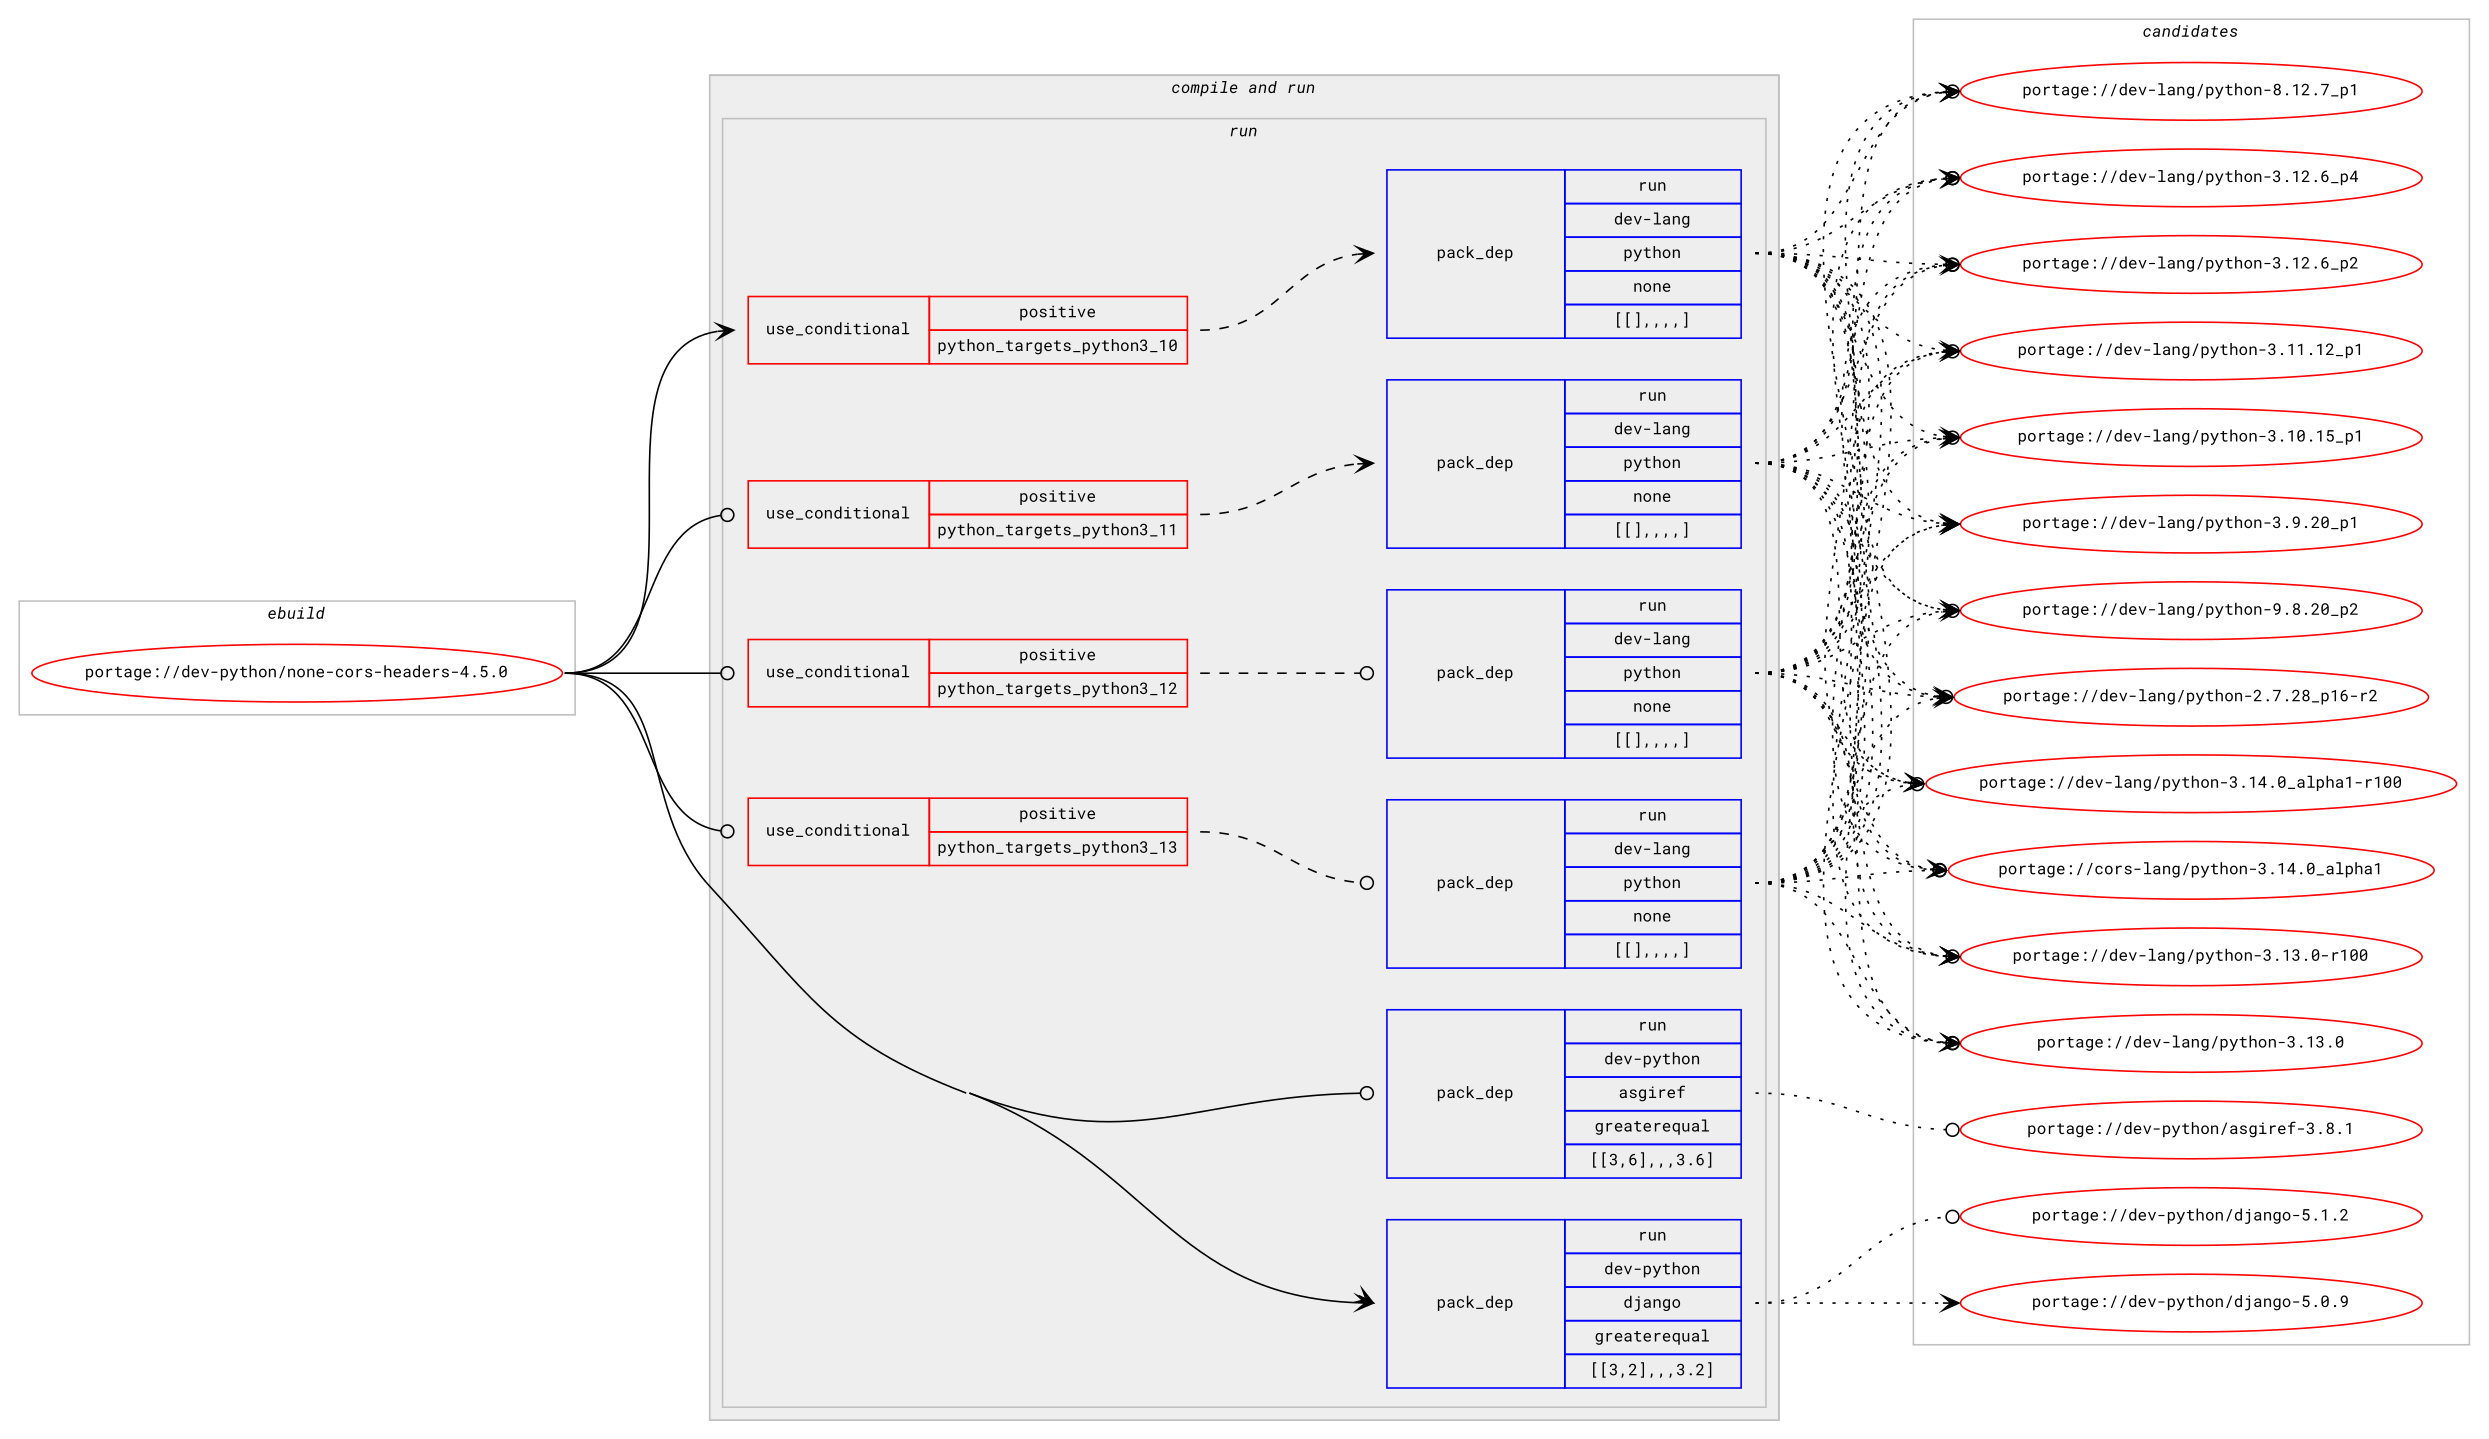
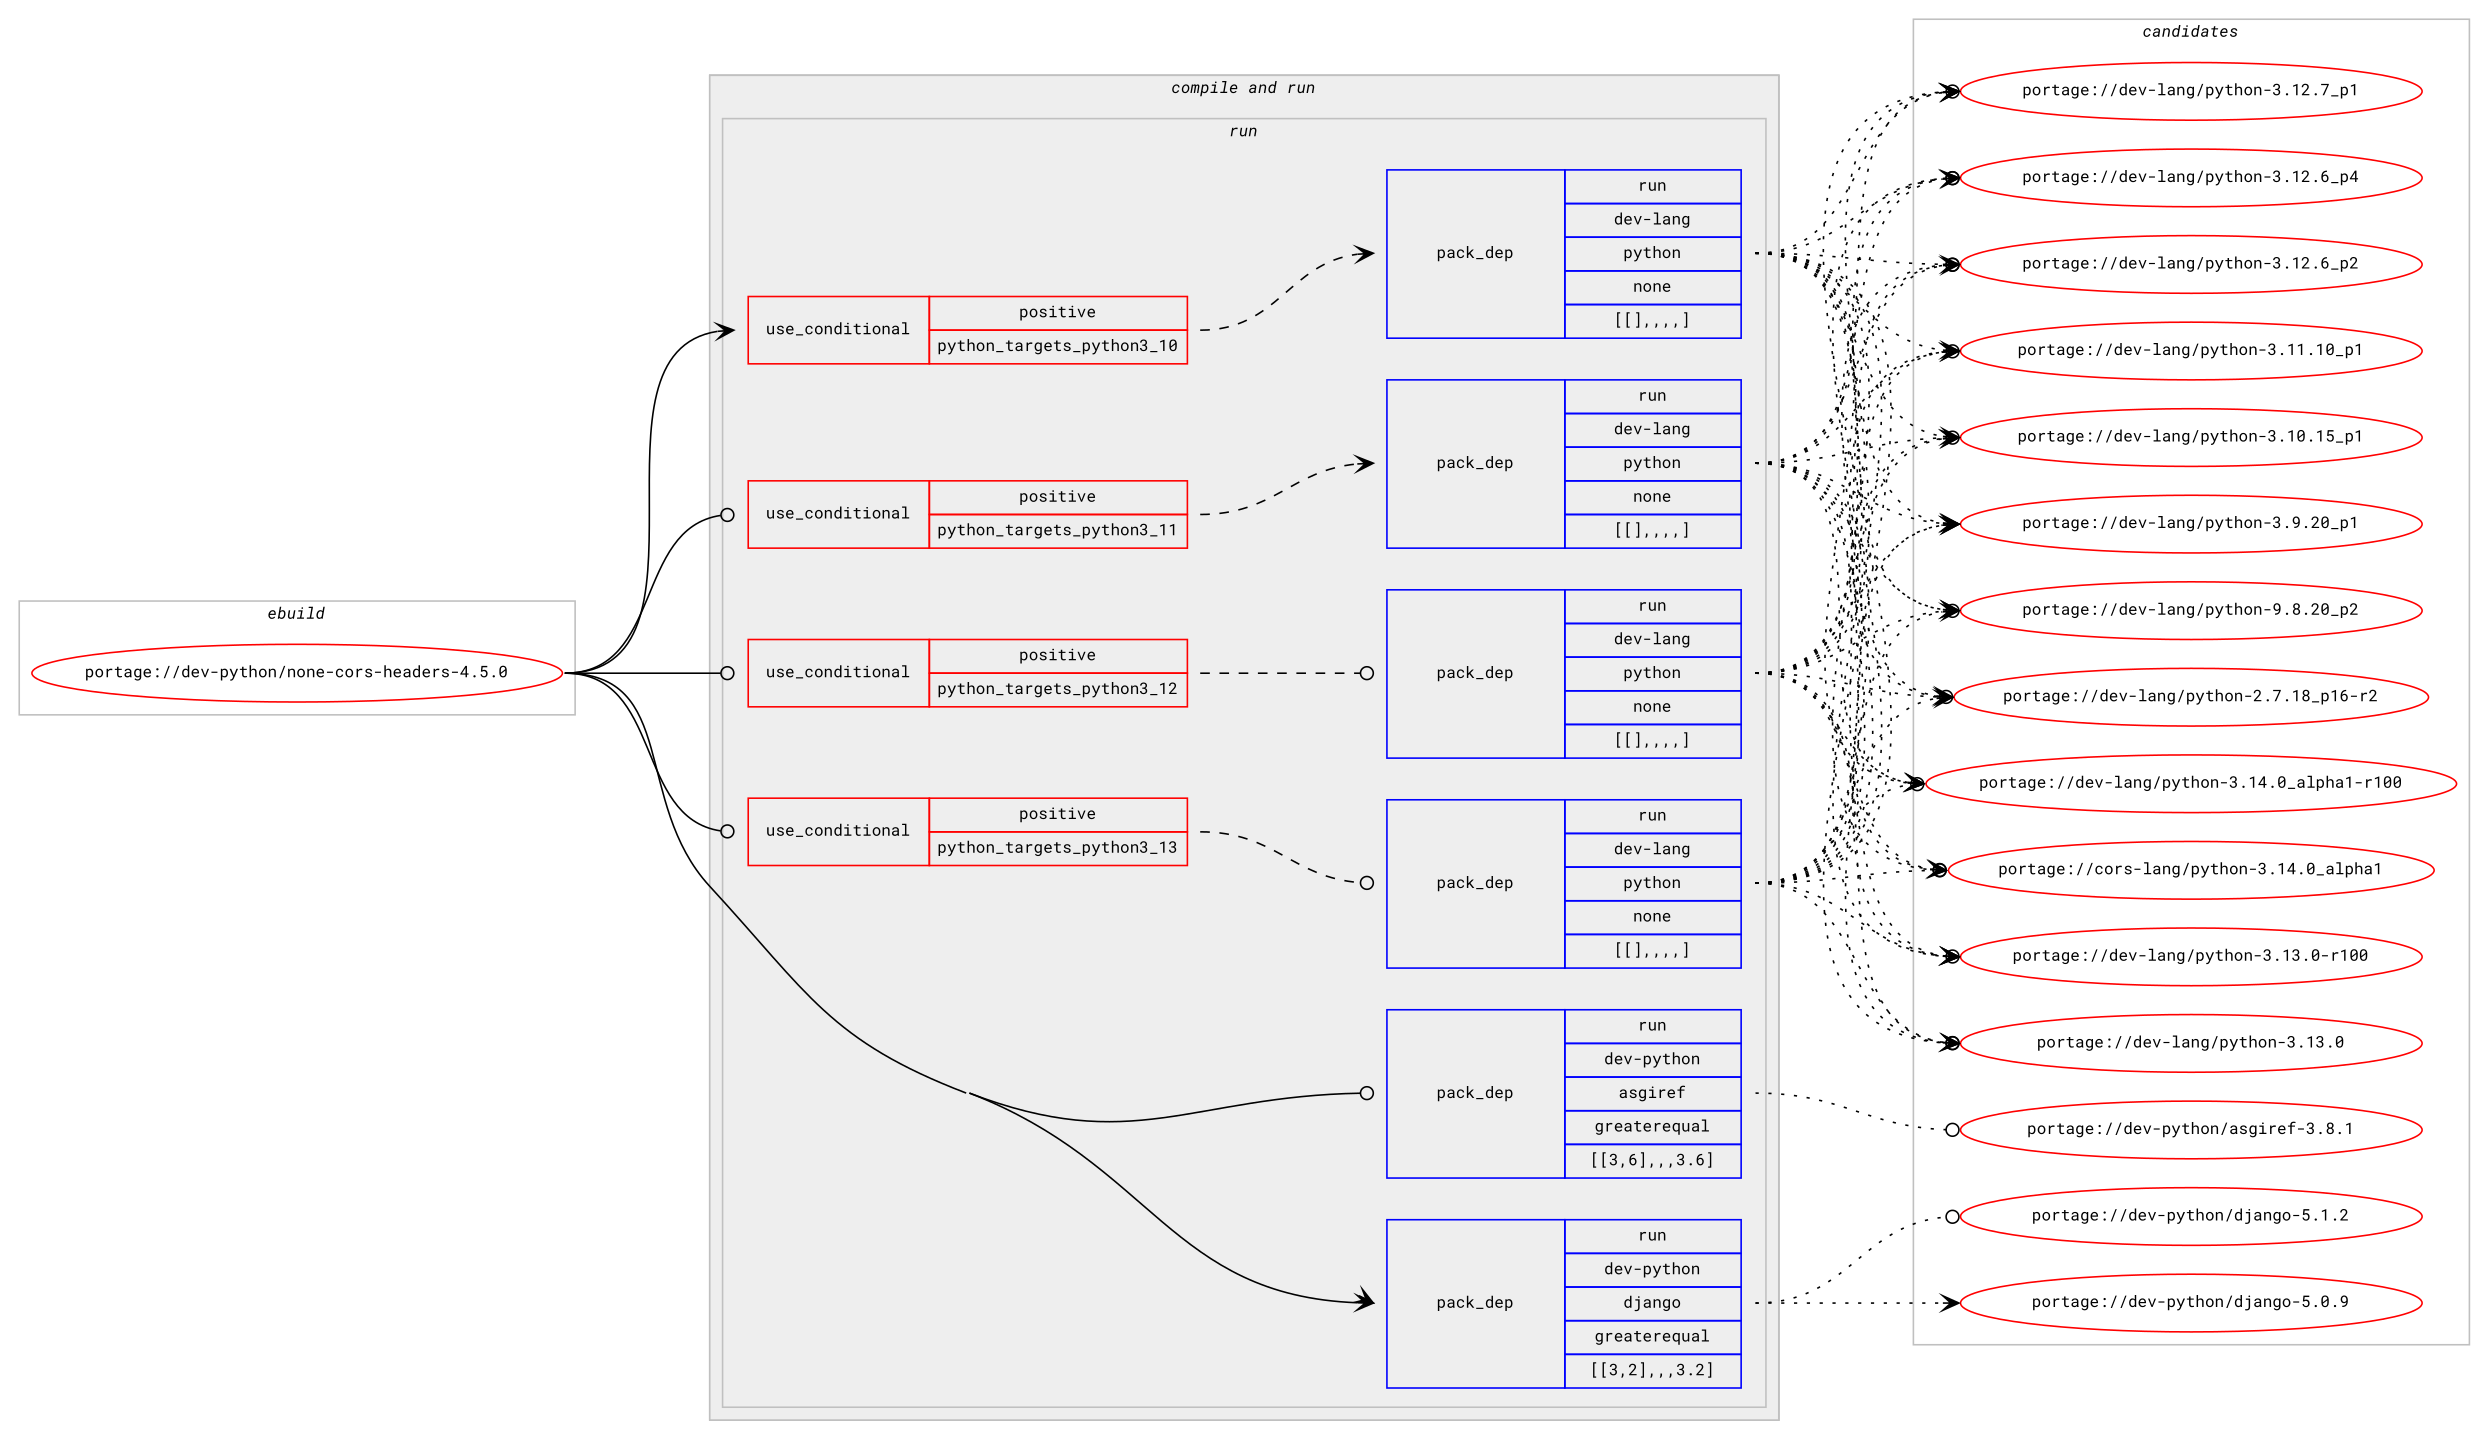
node "portage://dev-lang/python-8.12.7_p1": label "portage://dev-lang/python-8.12.7_p1" -> "portage://dev-lang/python-3.12.7_p1"
node "portage://dev-lang/python-3.11.12_p1": label "portage://dev-lang/python-3.11.12_p1" -> "portage://dev-lang/python-3.11.10_p1"
node "portage://dev-lang/python-2.7.28_p16-r2": label "portage://dev-lang/python-2.7.28_p16-r2" -> "portage://dev-lang/python-2.7.18_p16-r2"
